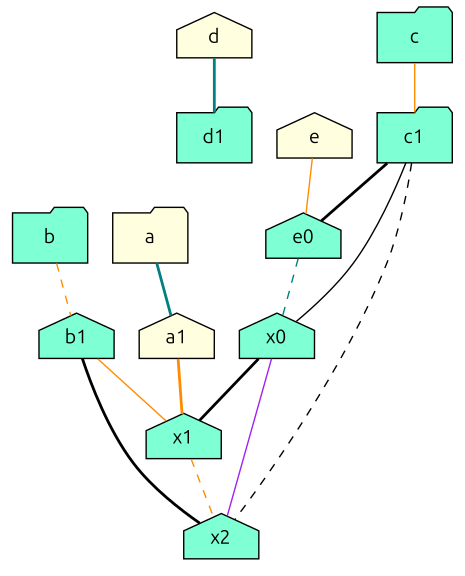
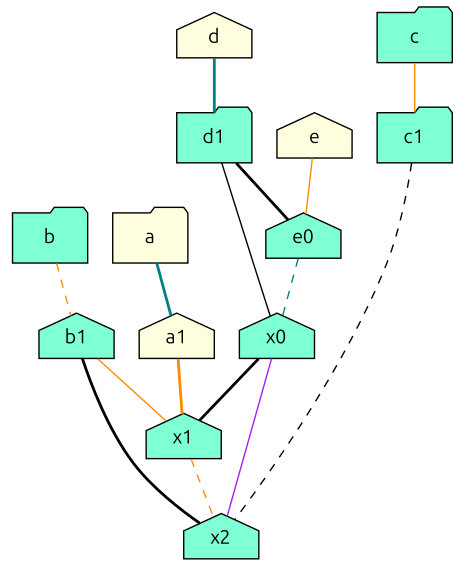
edge "c1" -- "e0": now "d1" -- "e0"
edge "c1" -- "x0": now "d1" -- "x0"
